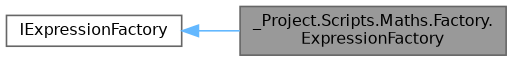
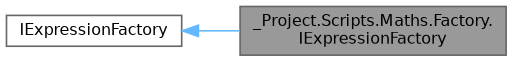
node "_Project.Scripts.Maths.Factory. ExpressionFactory": label "_Project.Scripts.Maths.Factory. ExpressionFactory" -> "_Project.Scripts.Maths.Factory. IExpressionFactory"
